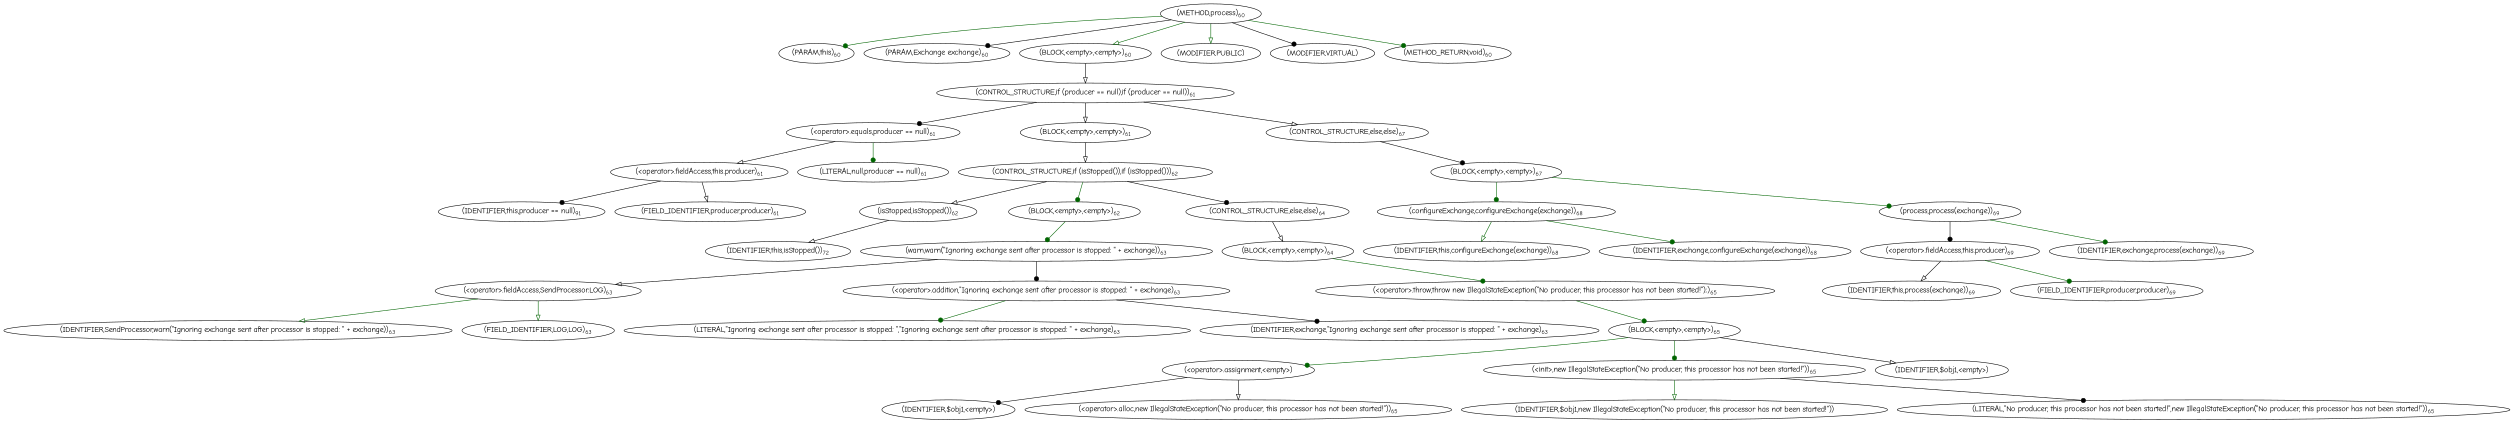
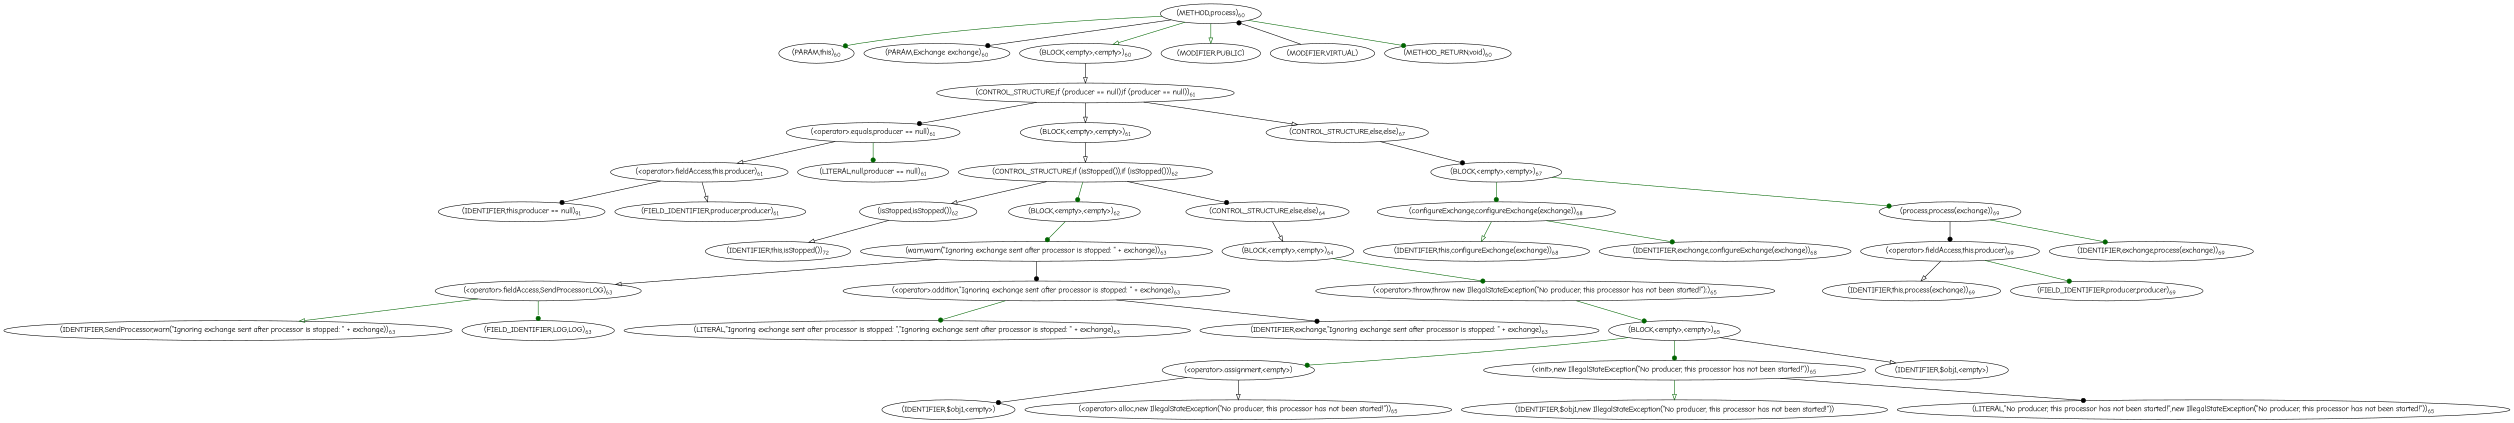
edge "(METHOD,process)" -> "(MODIFIER,VIRTUAL)": reversed
edge "(<operator>.fieldAccess,SendProcessor.LOG)" -> "(FIELD_IDENTIFIER,LOG,LOG)": arrowhead onormal -> dot
